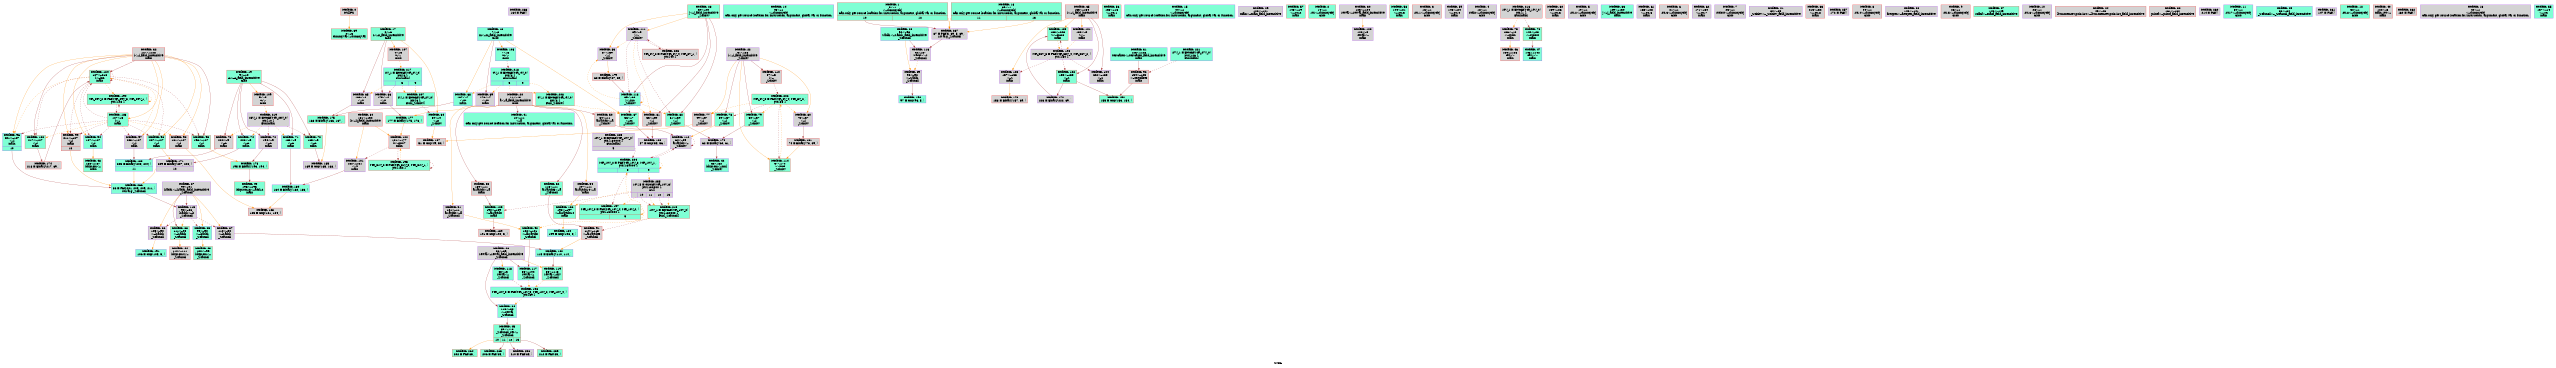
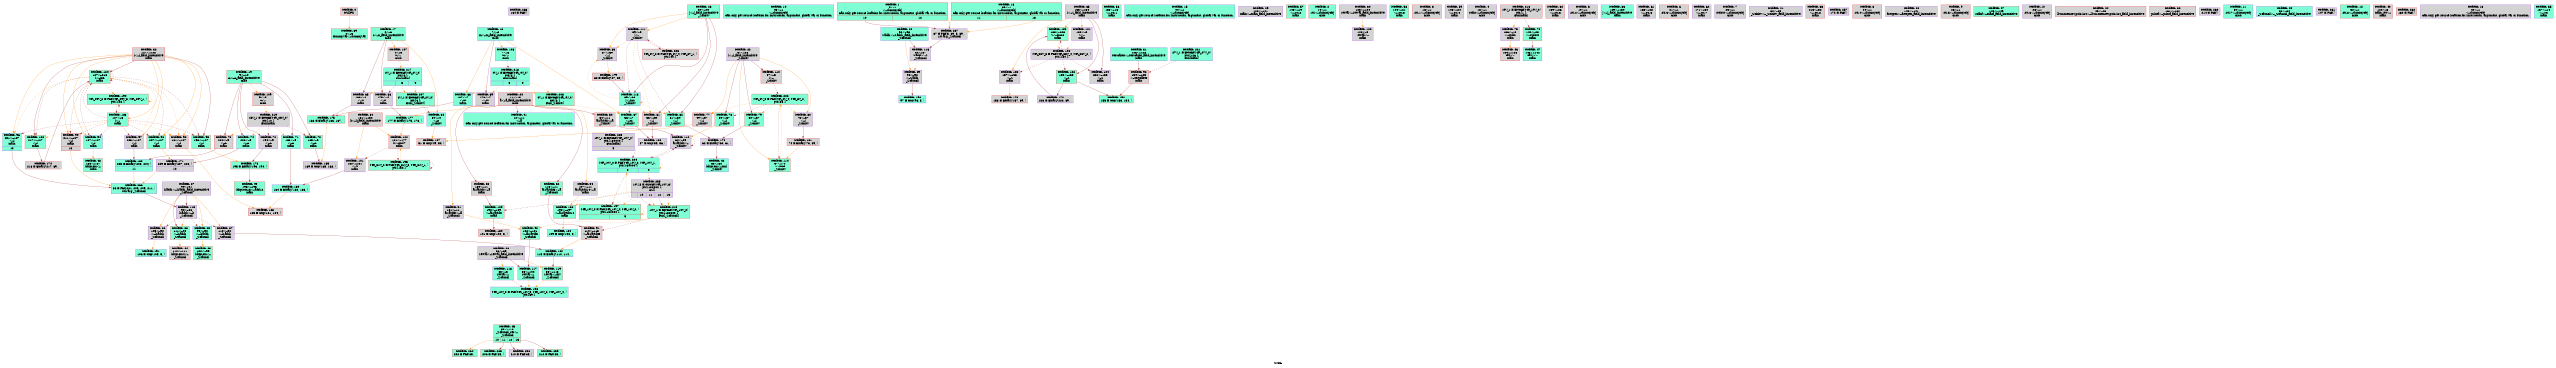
node "NodeID: 35": color red -> purple
edge "NodeID: 124" -> "NodeID: 93": added
node "NodeID: 84": removed
